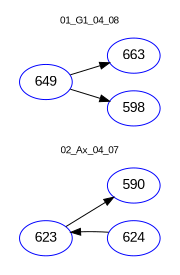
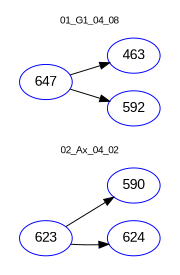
node "663": label "663" -> "463"
node "649": label "649" -> "647"
node "598": label "598" -> "592"
cluster "02_Ax_04_07": label "02_Ax_04_07" -> "02_Ax_04_02"
edge "624" -> "623": reversed
